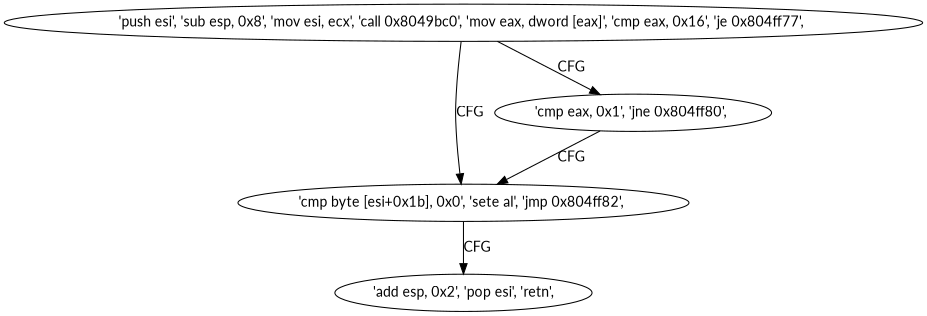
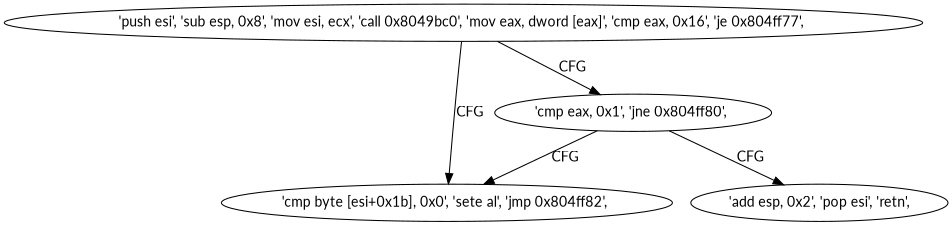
edge "'cmp byte [esi+0x1b], 0x0', 'sete al', 'jmp 0x804ff82'," -> "'add esp, 0x2', 'pop esi', 'retn',": now "'cmp eax, 0x1', 'jne 0x804ff80'," -> "'add esp, 0x2', 'pop esi', 'retn',"
